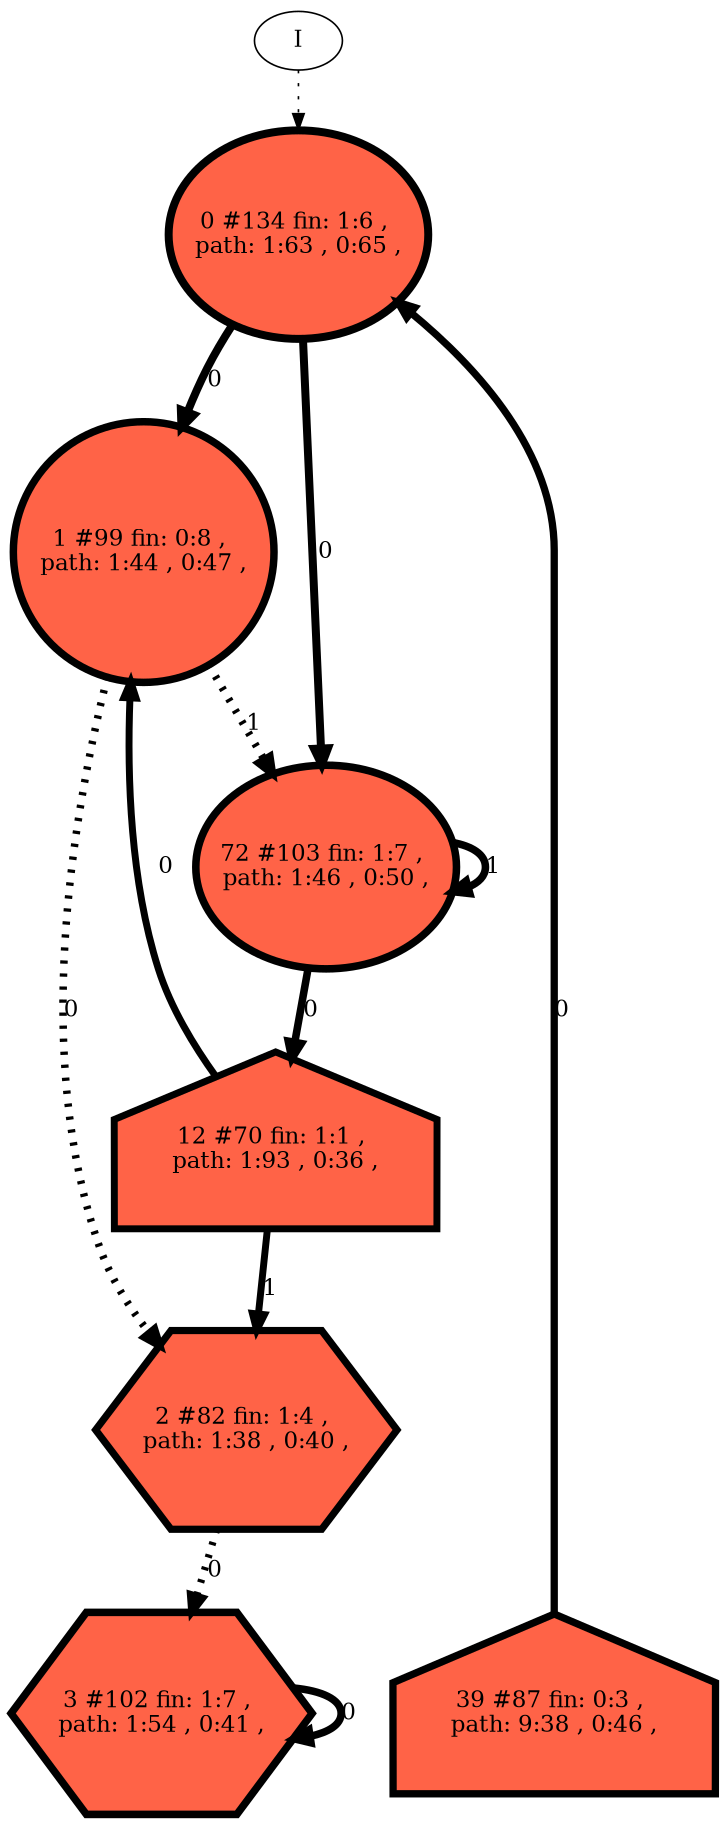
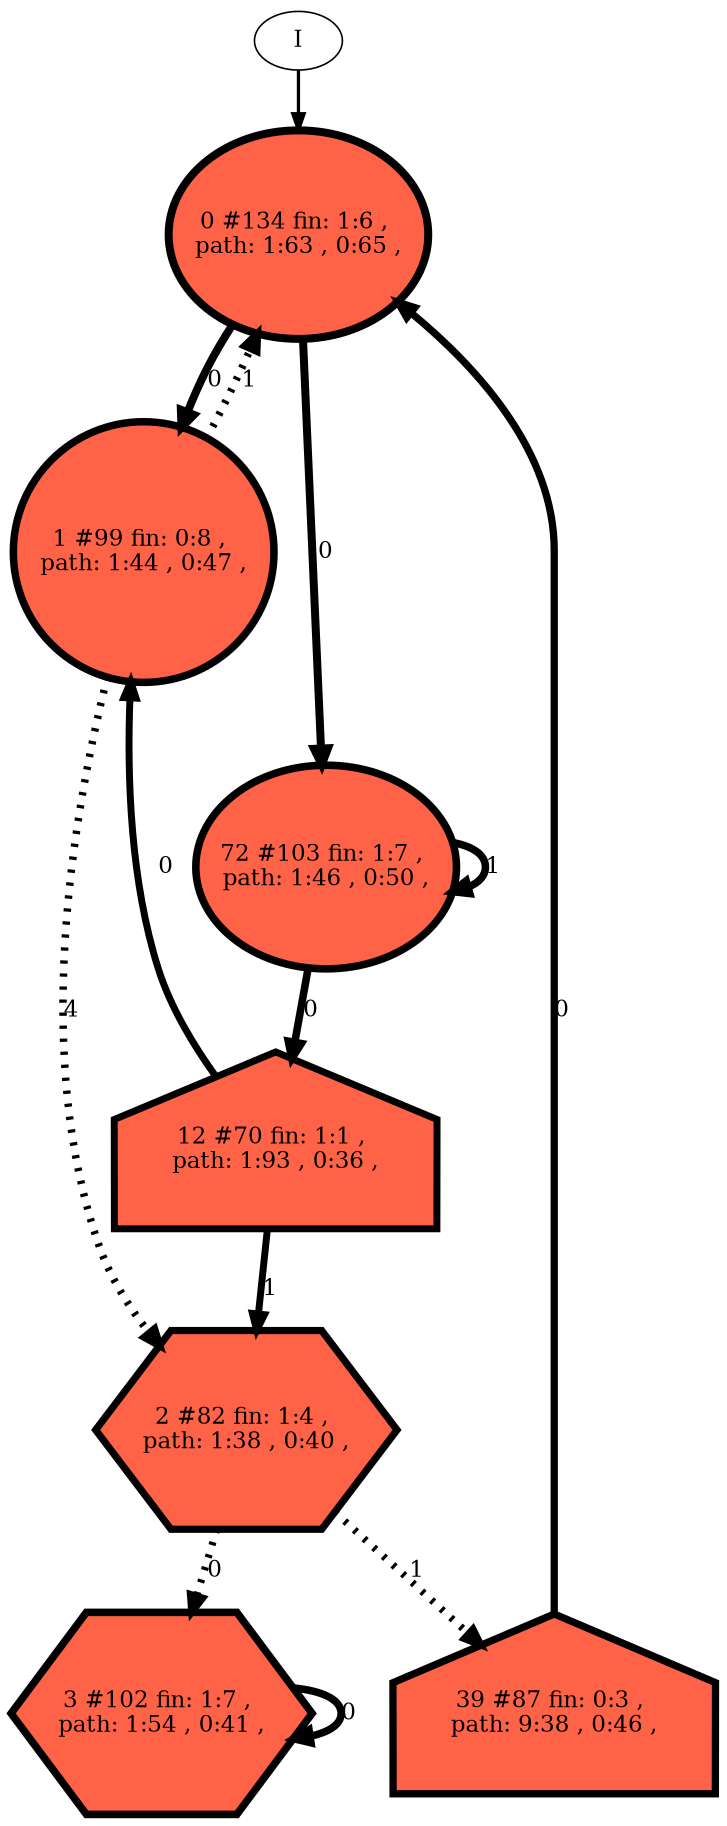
edge "I" -> "0 #134 fin: 1:6 , path: 1:63 , 0:65 ,": style dotted -> bold
edge "1 #99 fin: 0:8 , path: 1:44 , 0:47 ," -> "72 #103 fin: 1:7 , path: 1:46 , 0:50 ,": now "1 #99 fin: 0:8 , path: 1:44 , 0:47 ," -> "0 #134 fin: 1:6 , path: 1:63 , 0:65 ,"
edge "1 #99 fin: 0:8 , path: 1:44 , 0:47 ," -> "2 #82 fin: 1:4 , path: 1:38 , 0:40 ,": label "0 " -> "4 "
edge "2 #82 fin: 1:4 , path: 1:38 , 0:40 ," -> "39 #87 fin: 0:3 , path: 9:38 , 0:46 ,": added, label "1"
